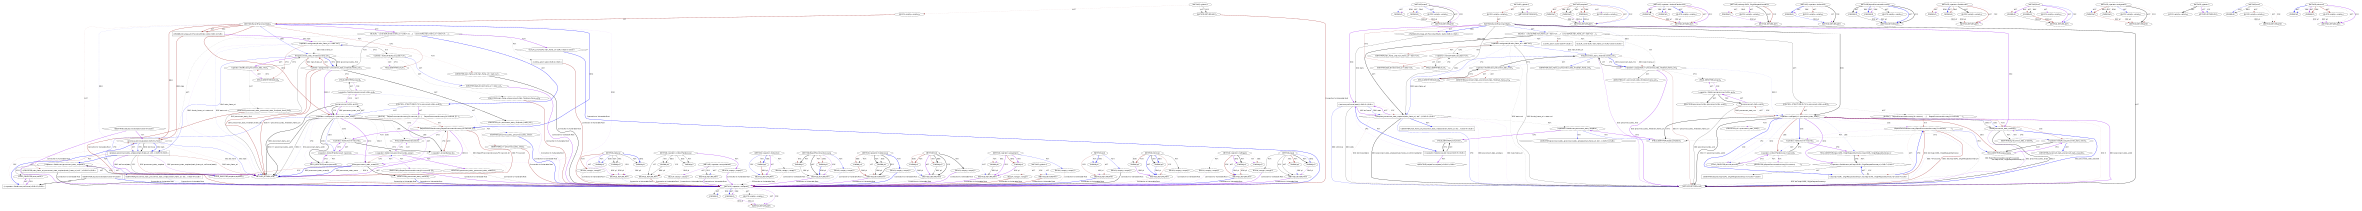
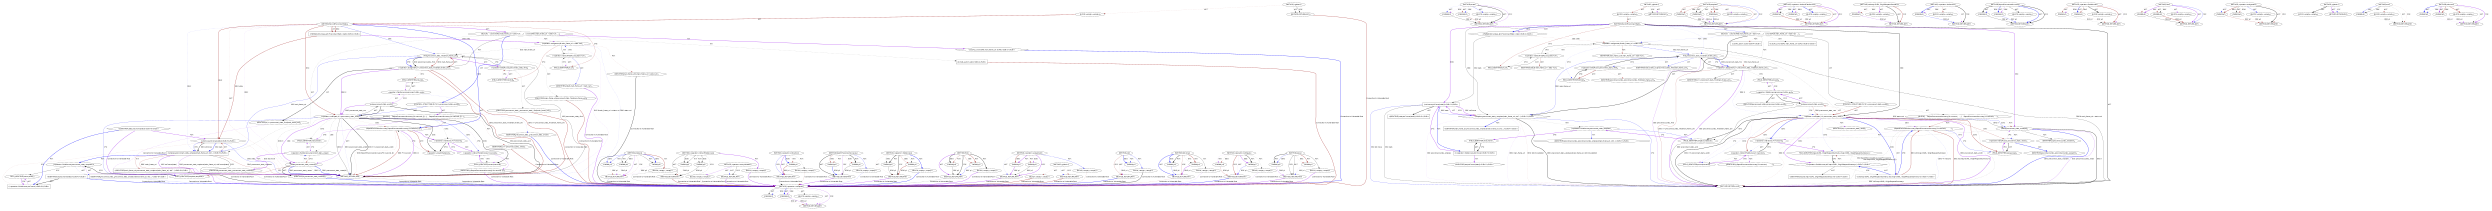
node "<(IDENTIFIER,stats,std::move(stats))<SUB>11</SUB>>": added
edge "<(<operator>.fieldAccess,std::move)<SUB>11</SUB>>" -> "<(std.move,std::move(stats))<SUB>11</SUB>>": style dotted -> bold
edge "<(std.move,std::move(stats))<SUB>10</SUB>>" -> "<(<operator>.fieldAccess,std::move)<SUB>10</SUB>>": now "<(IDENTIFIER,stats,std::move(stats))<SUB>10</SUB>>" -> "<(<operator>.fieldAccess,std::move)<SUB>10</SUB>>"
